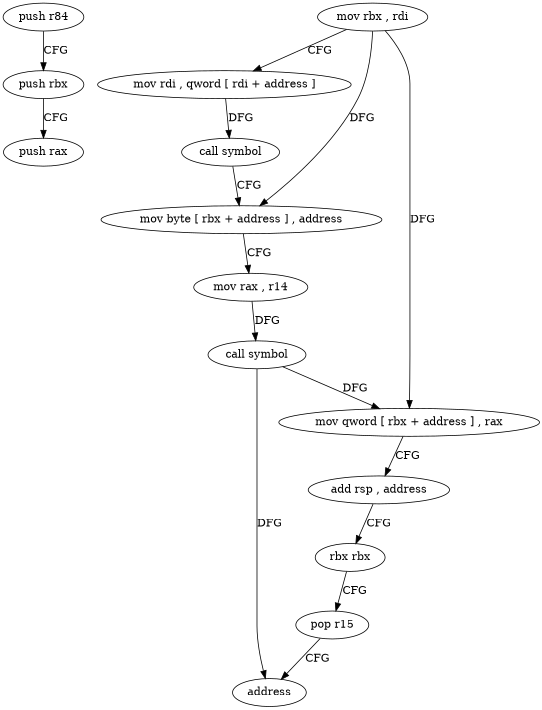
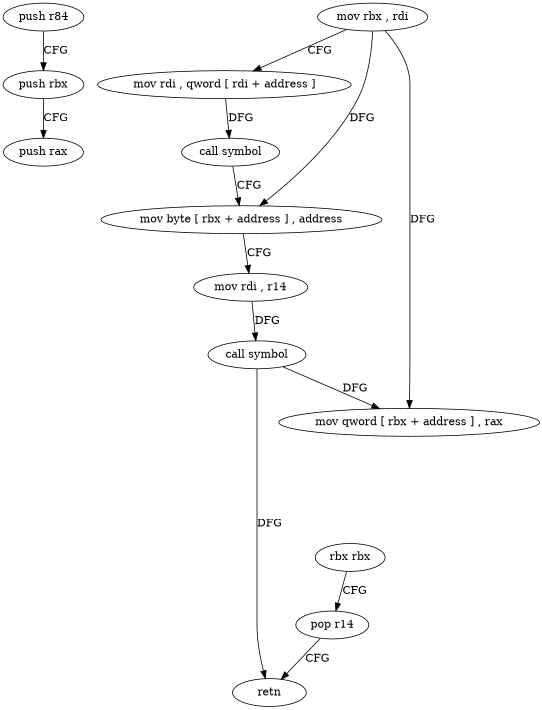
node "mov rax , r14": label "mov rax , r14" -> "mov rdi , r14"
node "add rsp , address": removed
node "pop r15": label "pop r15" -> "pop r14"
node "address": label "address" -> "retn"
